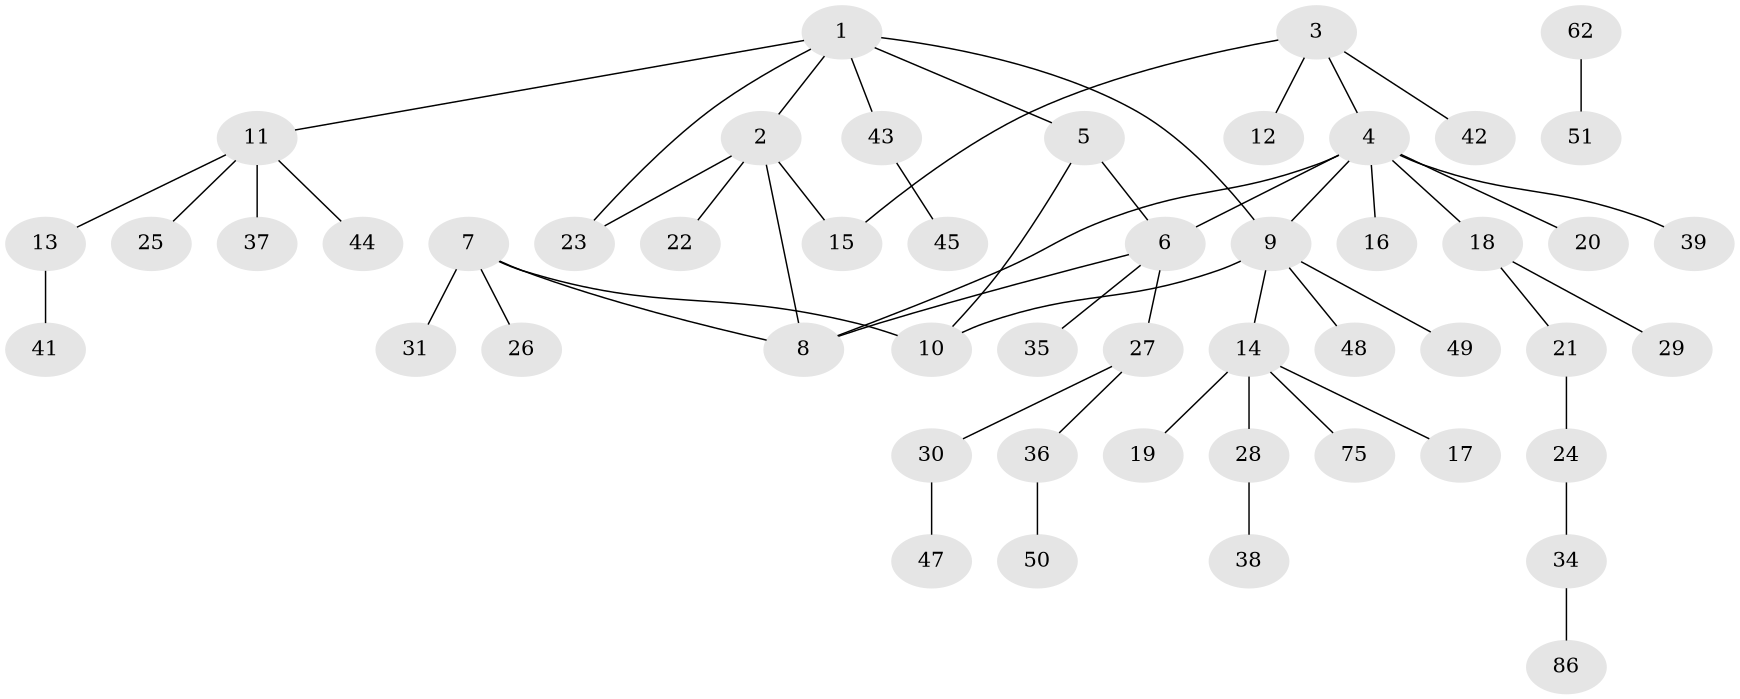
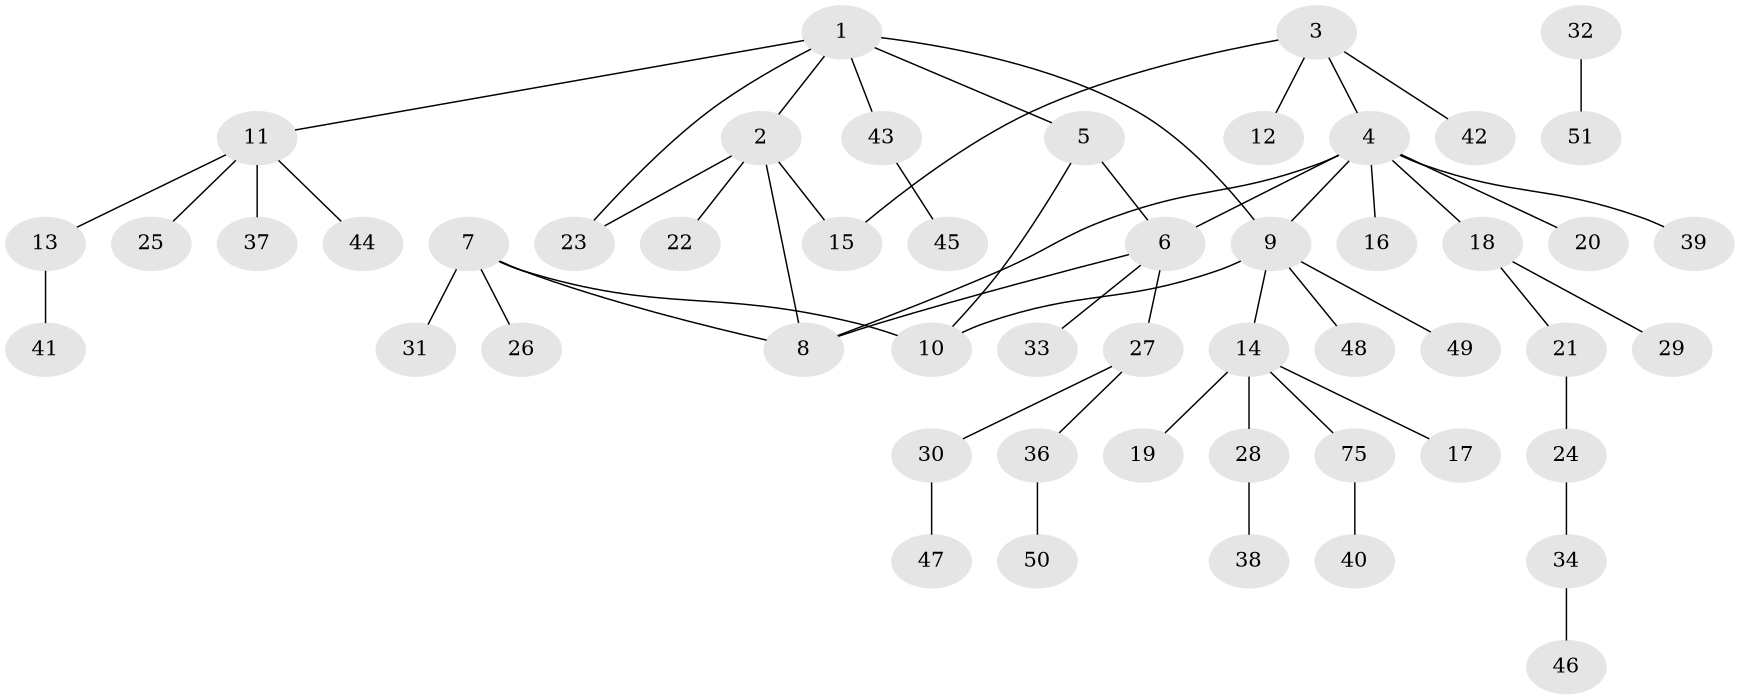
node "62": label "62" -> "32"
node "35": label "35" -> "33"
node "40": added
node "86": label "86" -> "46"
